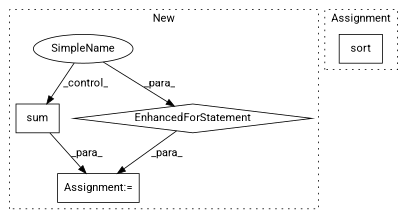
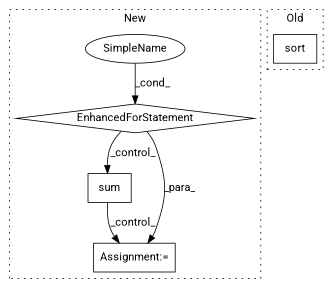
cluster "Assignment": label "Assignment" -> "Old"
edge "SimpleName" -> "sum": now "EnhancedForStatement" -> "sum"
edge "SimpleName" -> "EnhancedForStatement": label "_para_" -> "_cond_"
edge "sum" -> "Assignment:=": label "_para_" -> "_control_"
